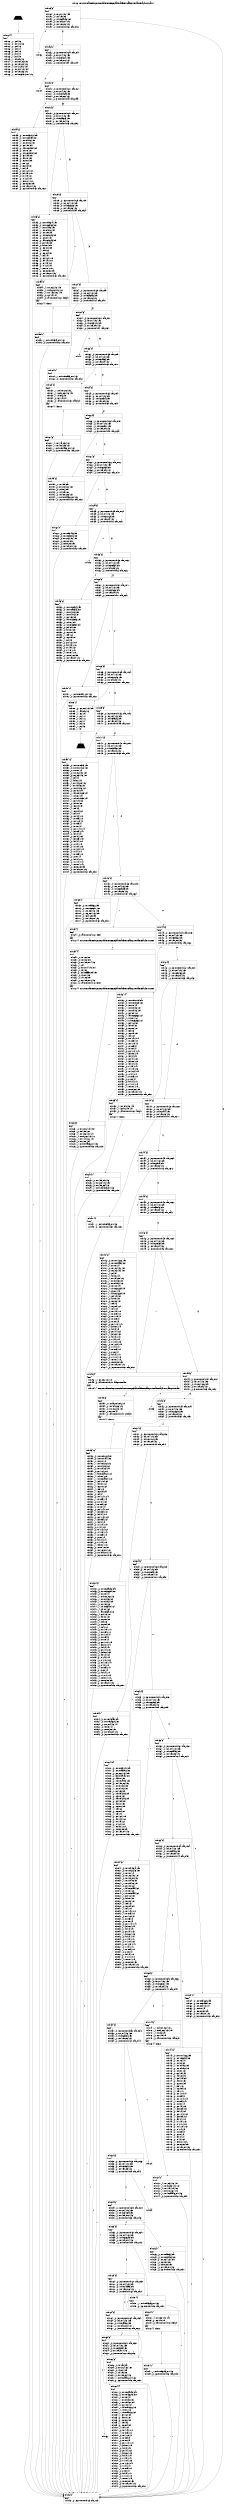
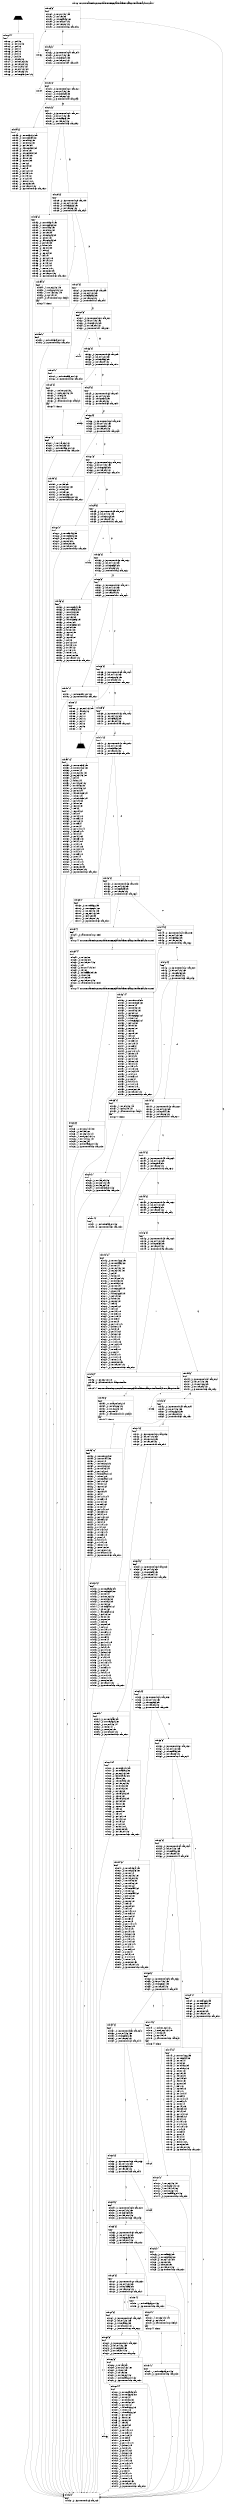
node "0x401f3b": added
